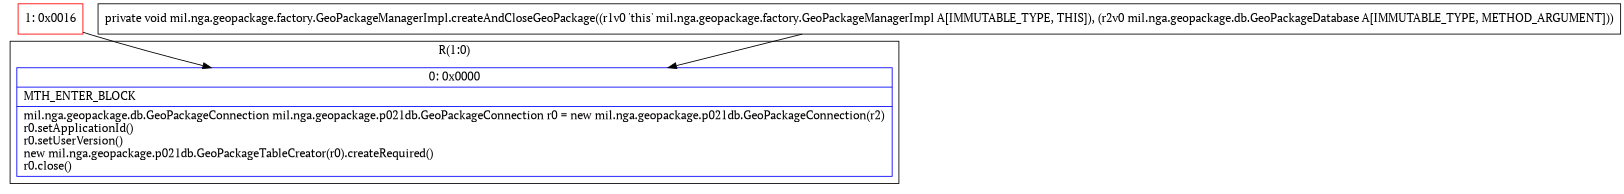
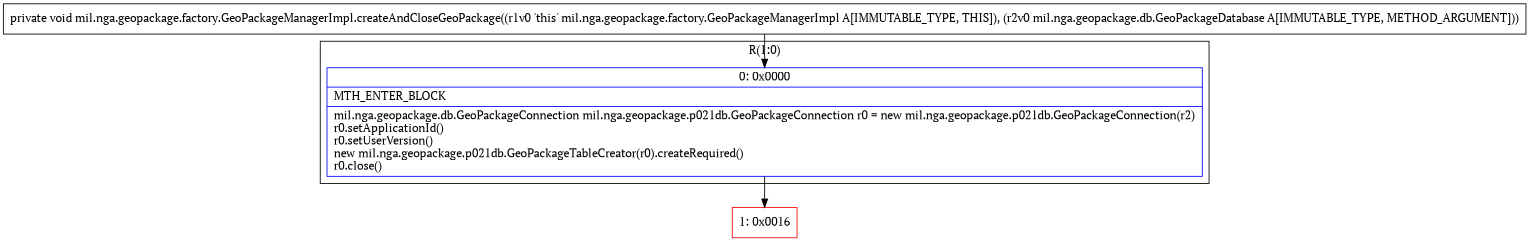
edge "1: 0x0016" -> "0: 0x0000": reversed
